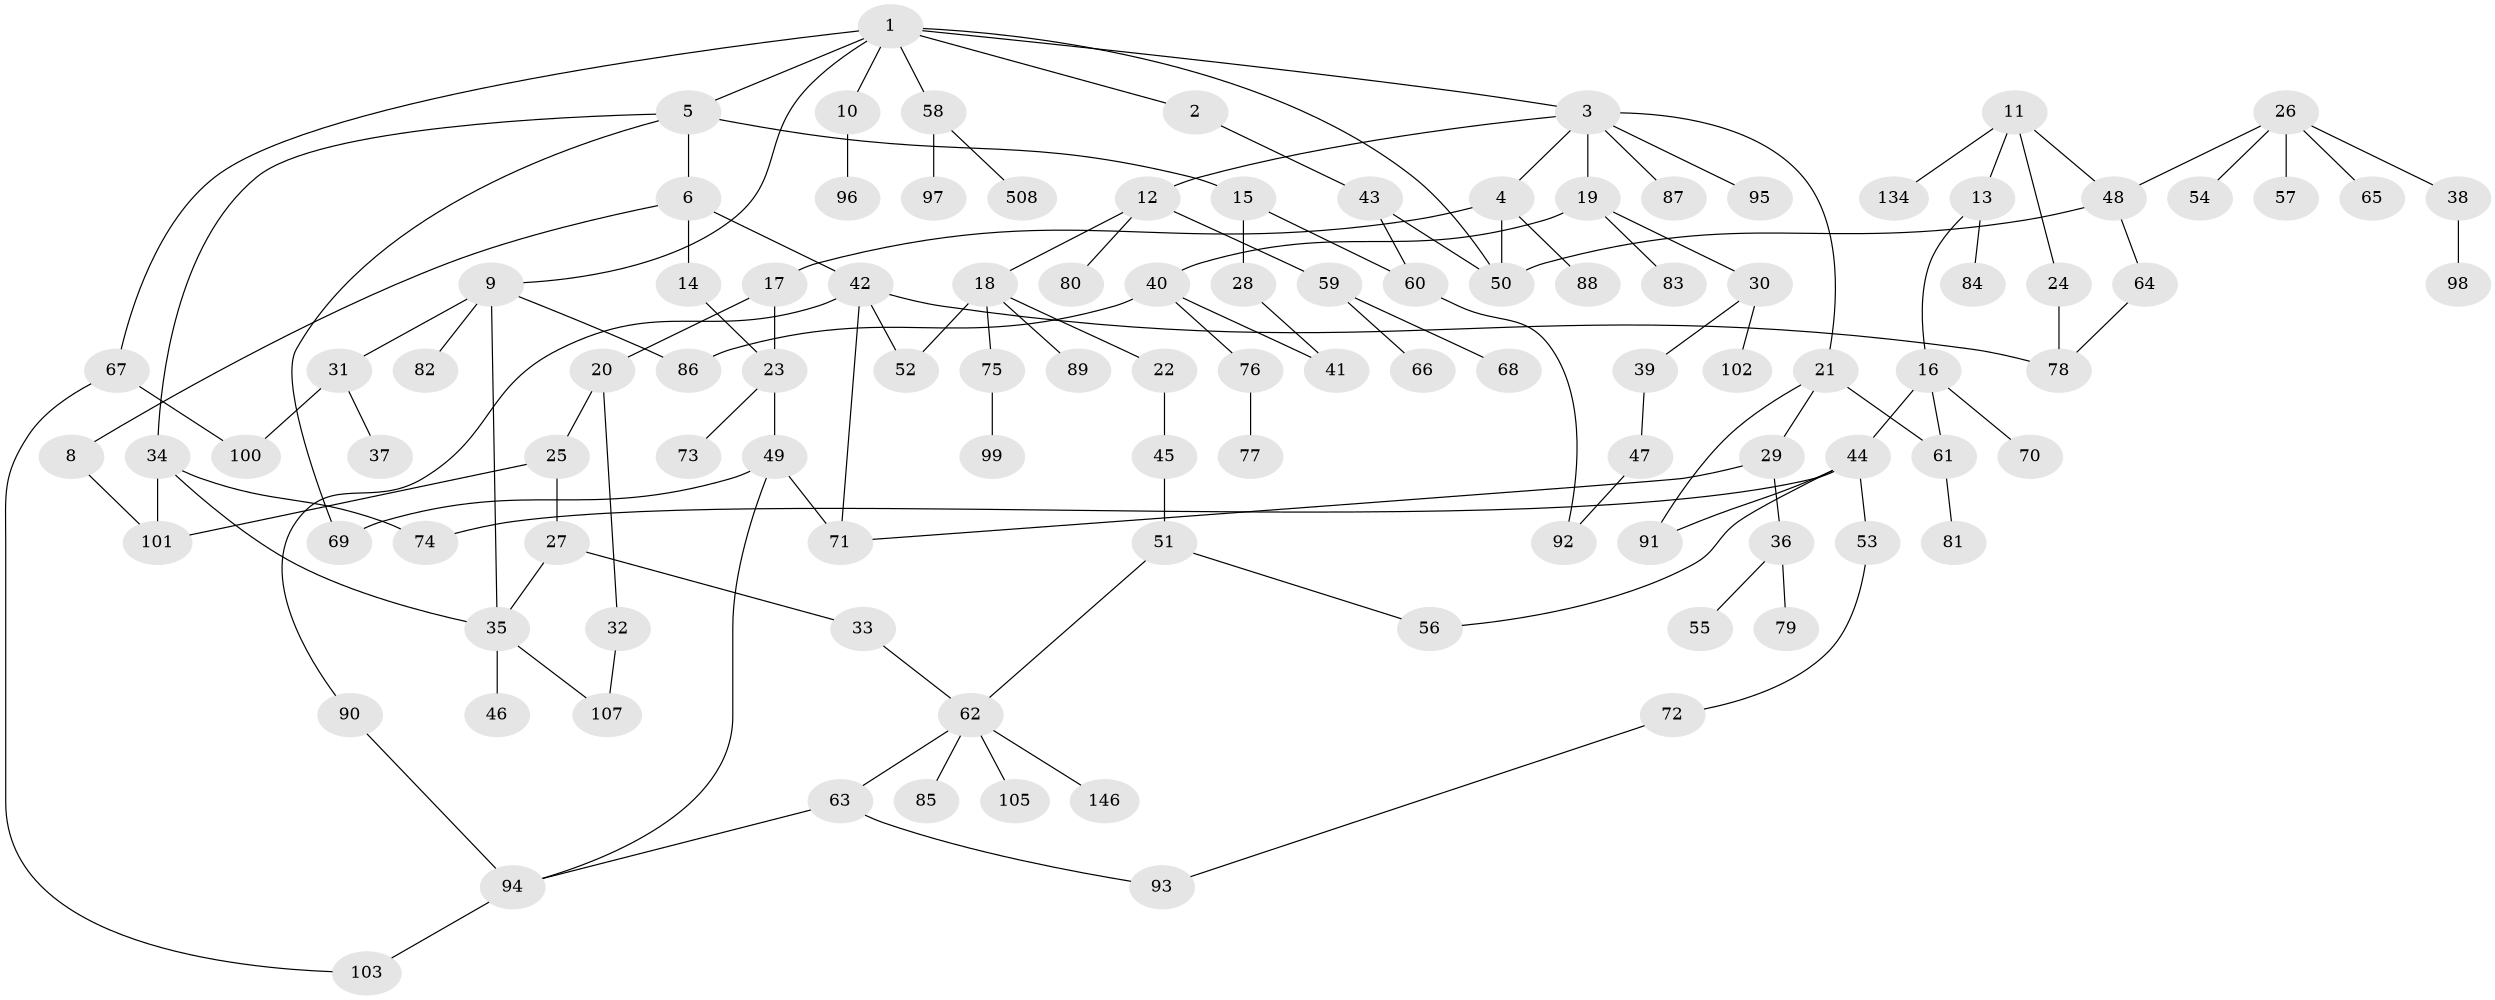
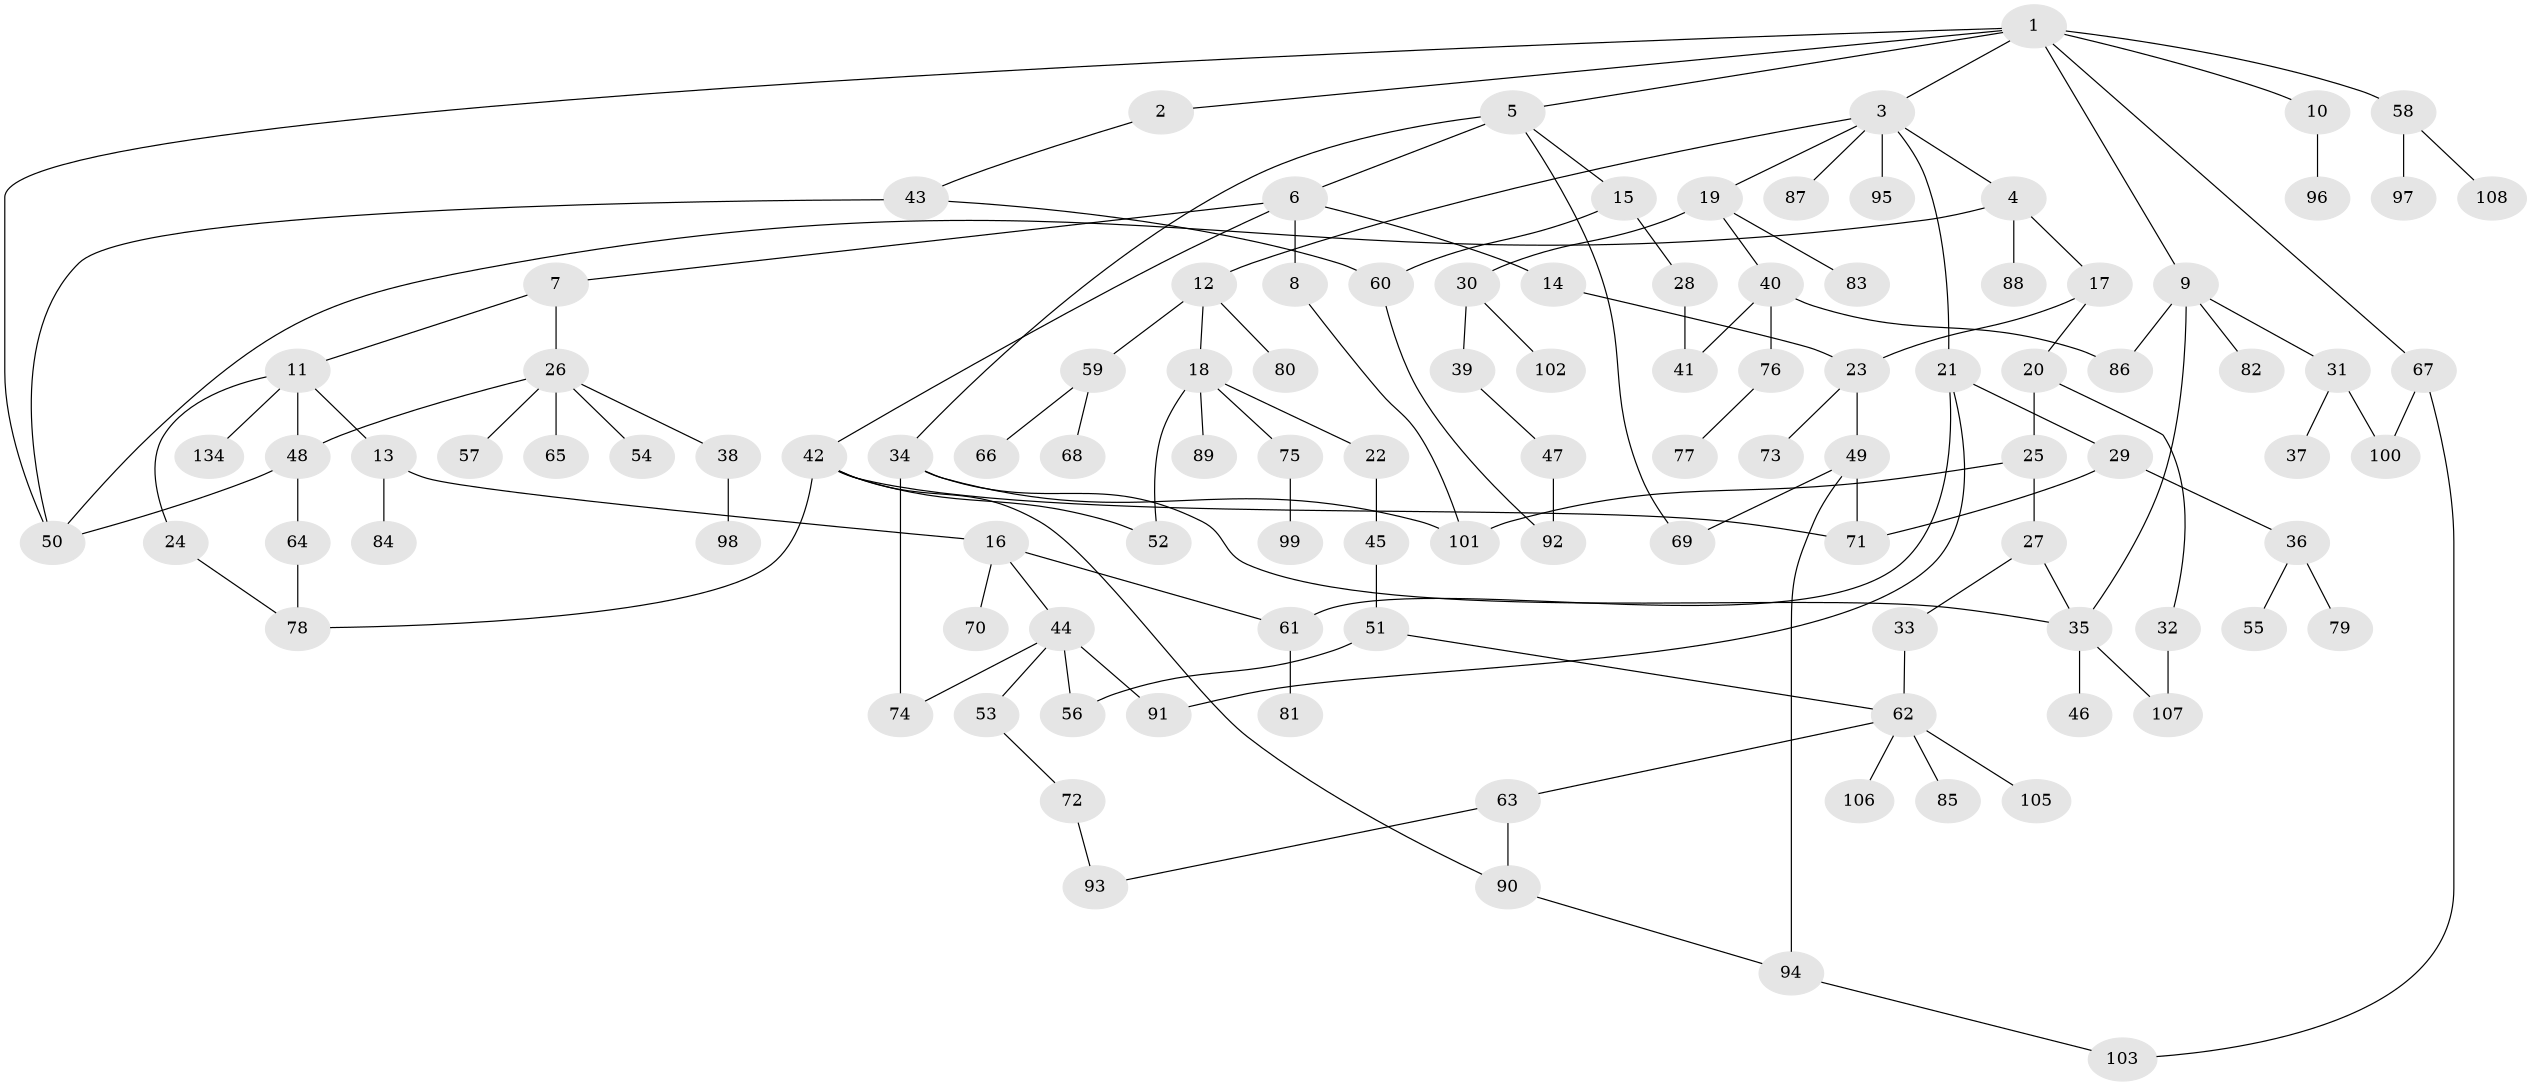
node "508": label "508" -> "108"
node "7": added
node "146": label "146" -> "106"
edge "63" -- "94": now "63" -- "90"
